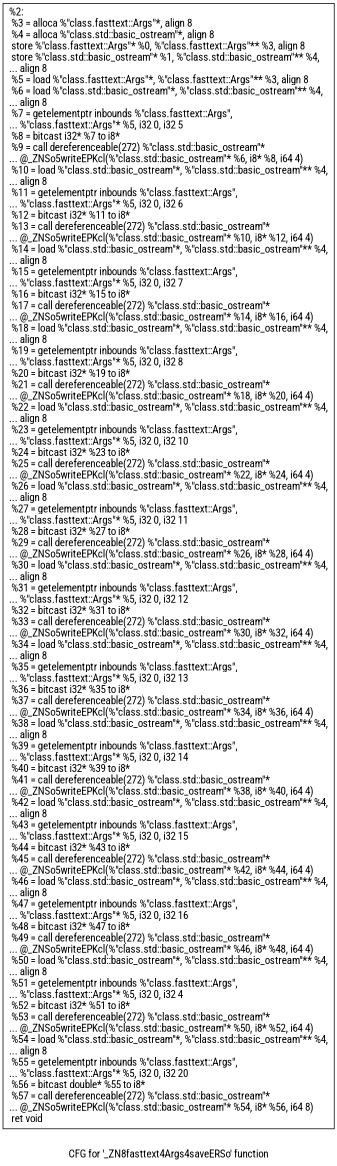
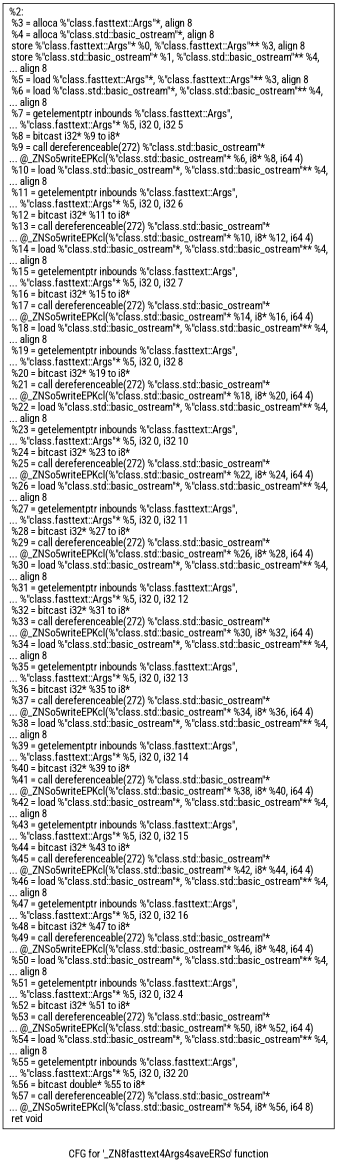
node "%2:": text "%8 = bitcast i32* %7 to i8*" -> "%8 = bitcast i32* %9 to i8*"
